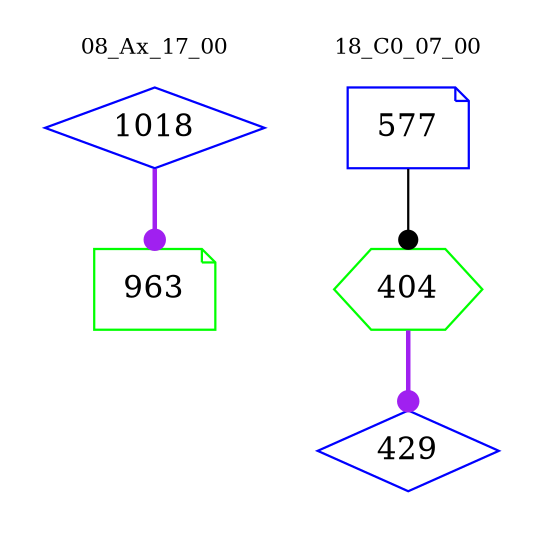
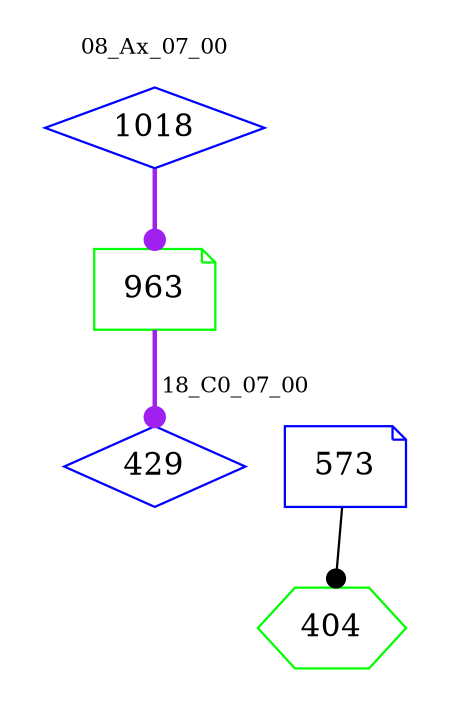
cluster "08_Ax_17_00": label "08_Ax_17_00" -> "08_Ax_07_00"
node "577": label "577" -> "573"
edge "404" -> "429": now "963" -> "429"
